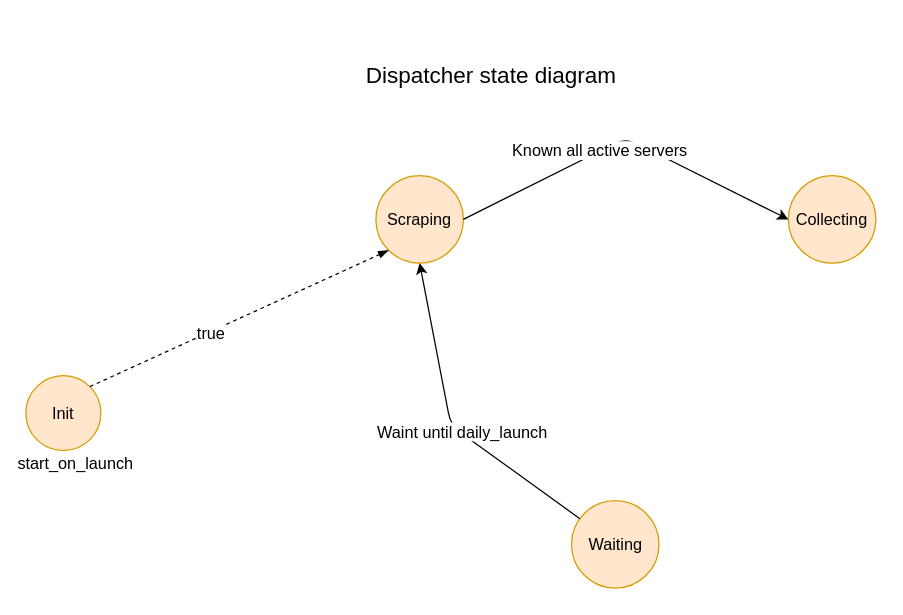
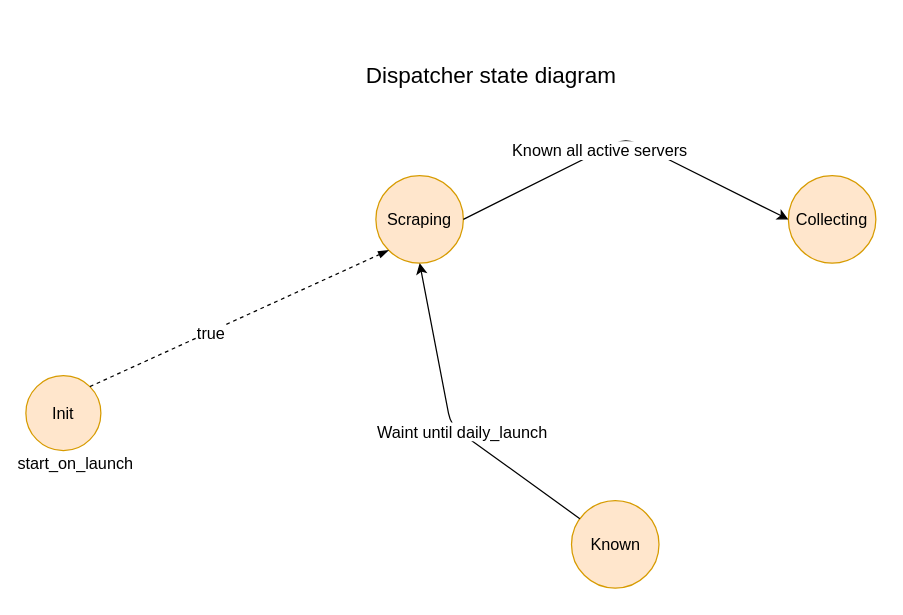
node "Waiting": label "Waiting" -> "Known"
